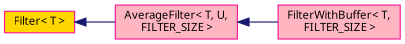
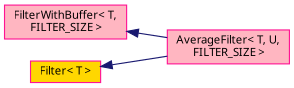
edge "FilterWithBuffer< T, FILTER_SIZE >" -> "AverageFilter< T, U, FILTER_SIZE >": reversed
